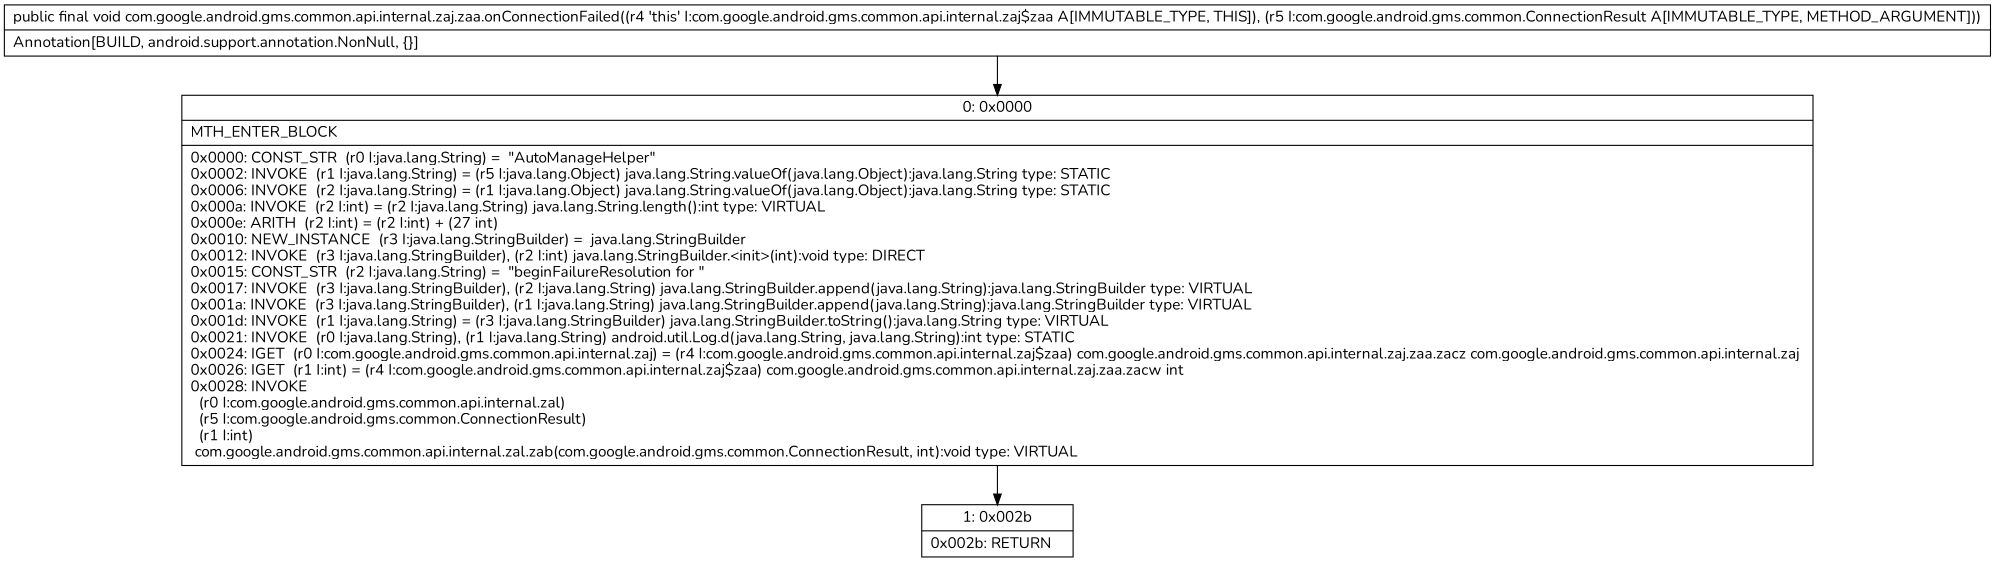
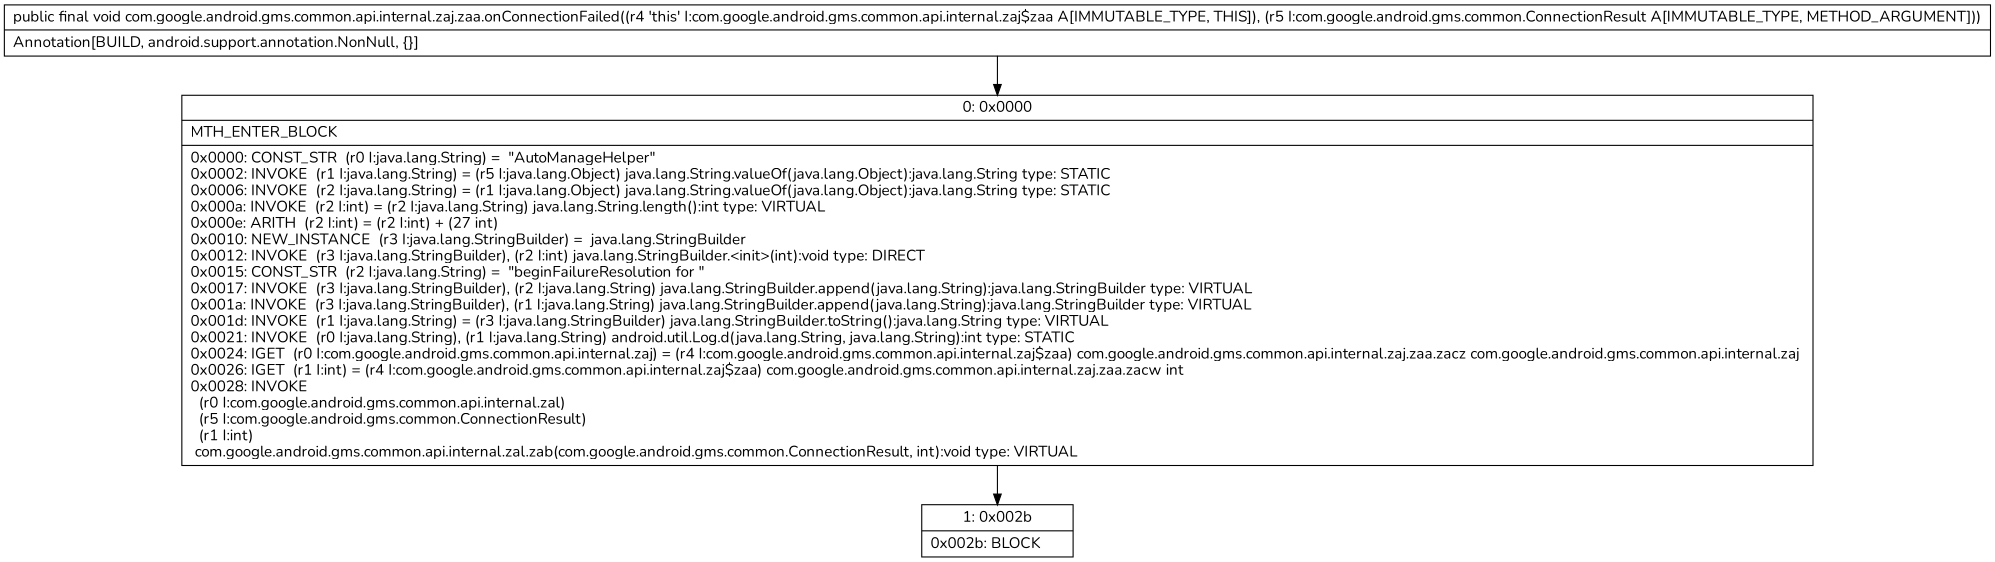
node "1: 0x002b": text "0x002b: RETURN" -> "0x002b: BLOCK"
